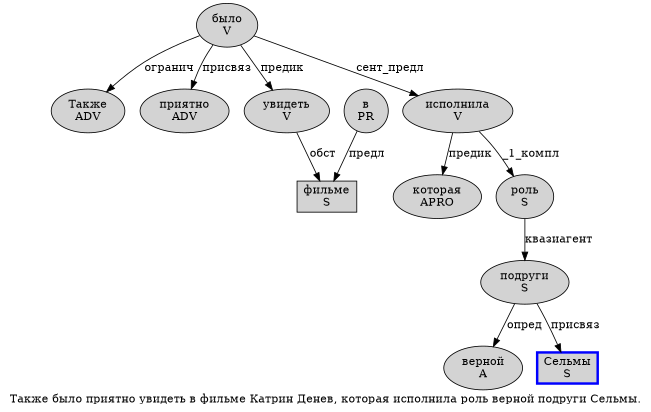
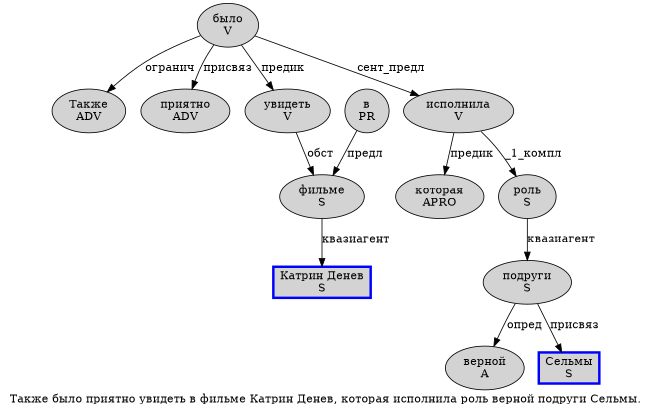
node "фильме S": shape box -> ellipse
node "Катрин Денев S": added
